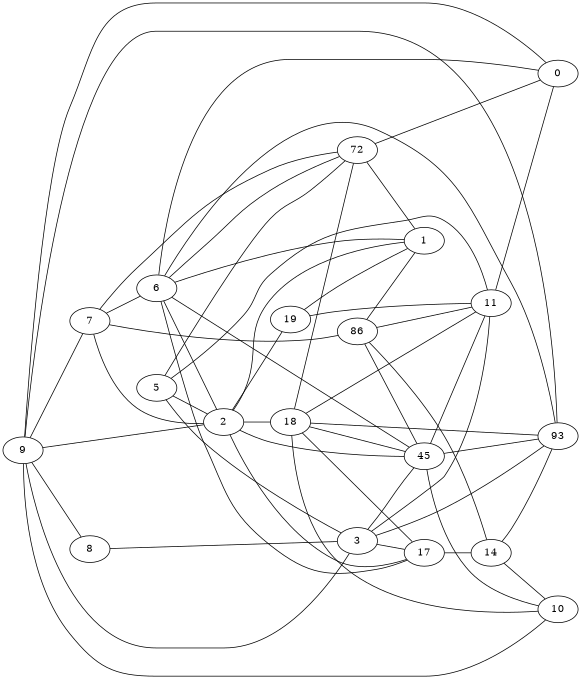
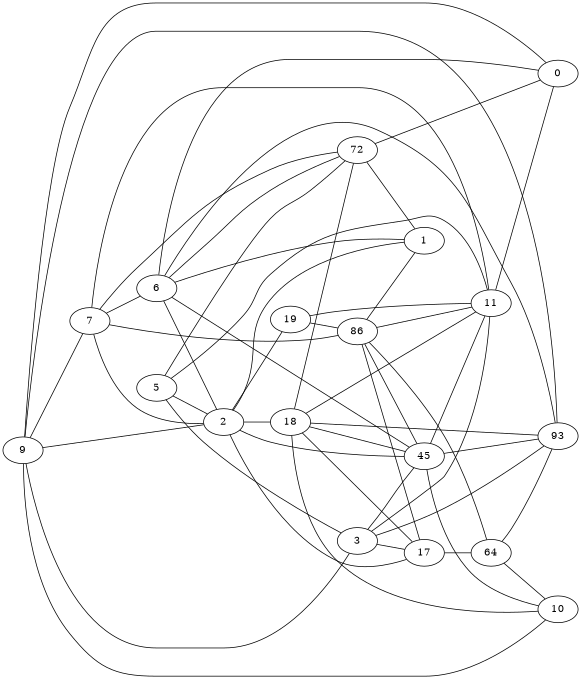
edge "11" -- "7": added
edge "1" -- "19": now "86" -- "19"
edge "6" -- "17": now "86" -- "17"
node "8": removed
node "14": label "14" -> "64"
